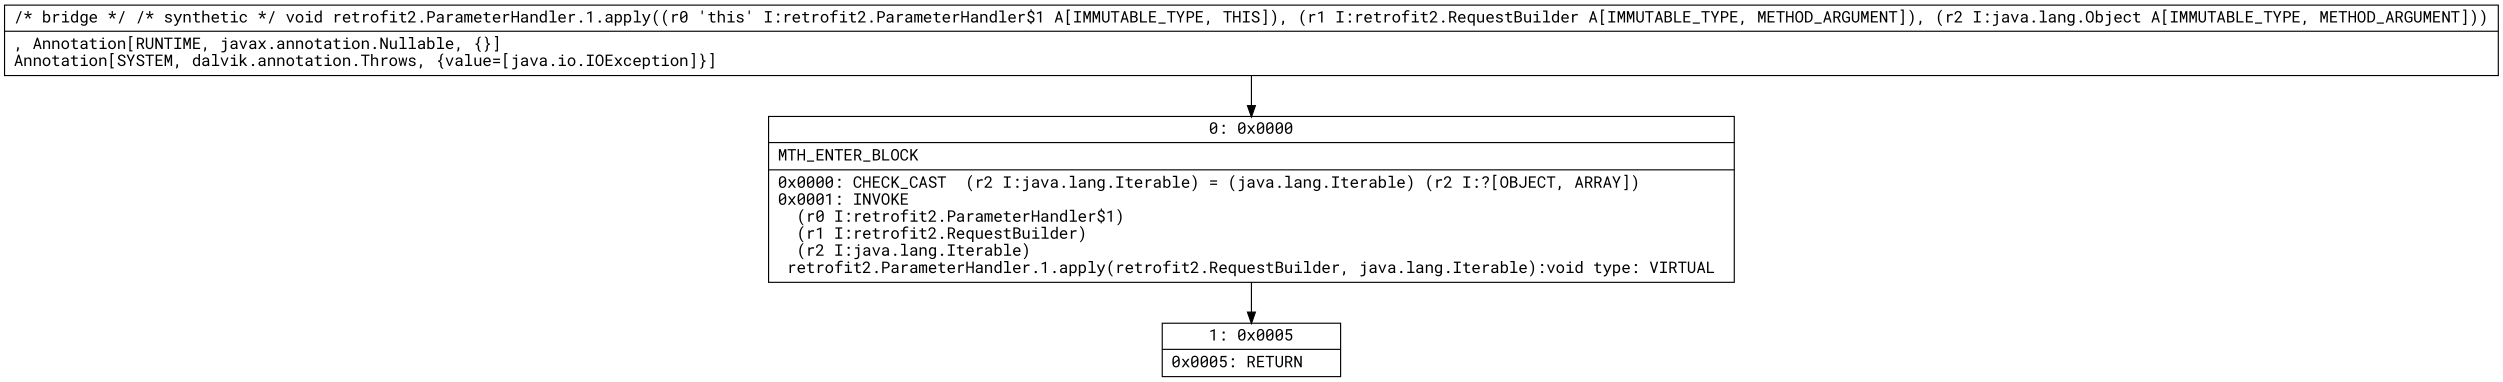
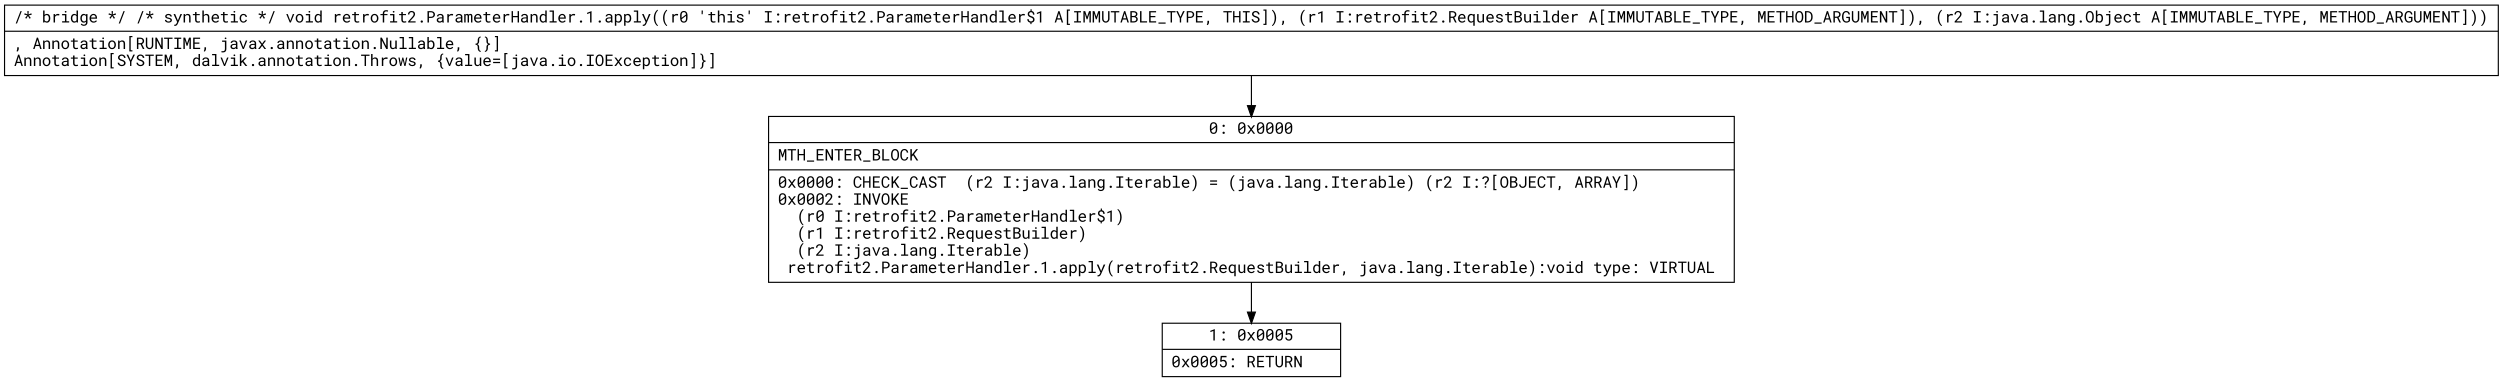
node "0: 0x0000": text "0x0001: INVOKE" -> "0x0002: INVOKE"
